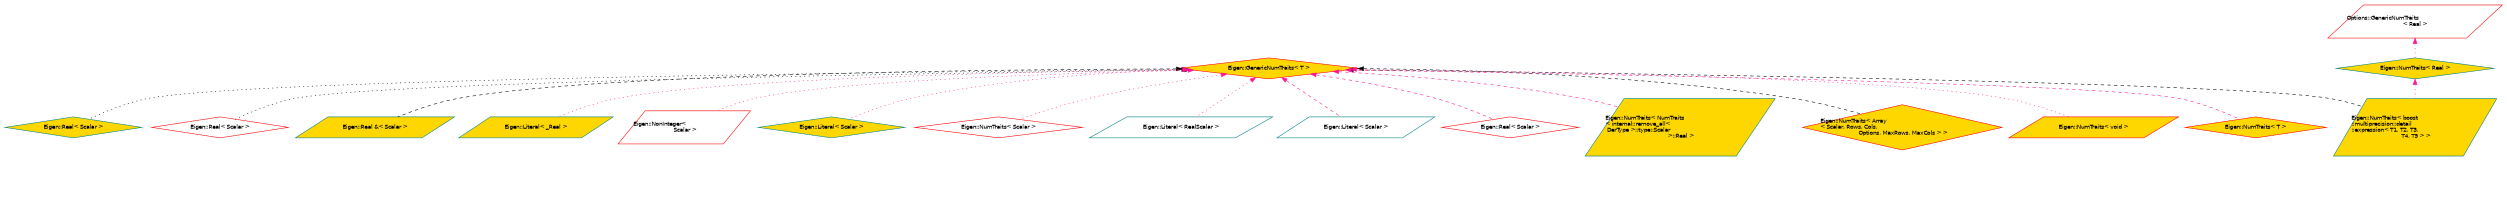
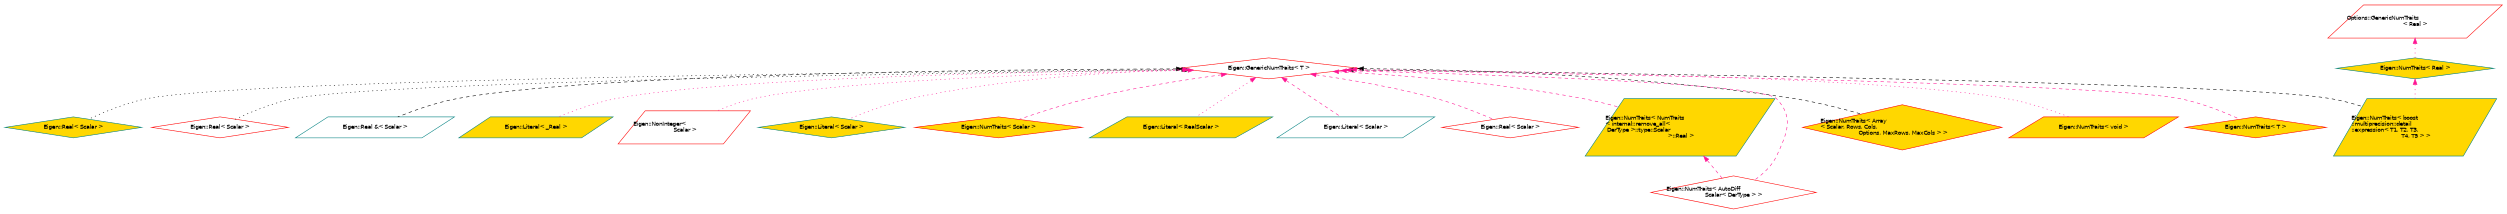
node "Eigen::GenericNumTraits< T >": fillcolor gold -> white
edge "Eigen::NumTraits< Scalar >" -> "Eigen::GenericNumTraits< T >": style dotted -> dashed
node "Eigen::Real &< Scalar >": fillcolor gold -> white
node "Eigen::NumTraits< Scalar >": fillcolor white -> gold
node "Eigen::Literal< RealScalar >": fillcolor white -> gold
node "Eigen::NumTraits< AutoDiff Scalar< DerType > >": added
